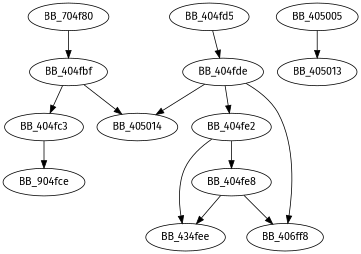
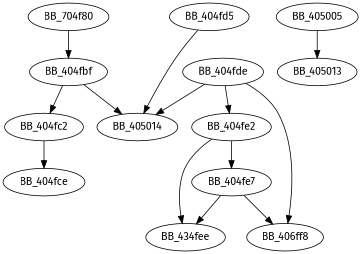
edge "BB_404fd5" -> "BB_404fde": now "BB_404fd5" -> "BB_405014"
node "BB_404fc3": label "BB_404fc3" -> "BB_404fc2"
node "BB_904fce": label "BB_904fce" -> "BB_404fce"
node "BB_404fe8": label "BB_404fe8" -> "BB_404fe7"
